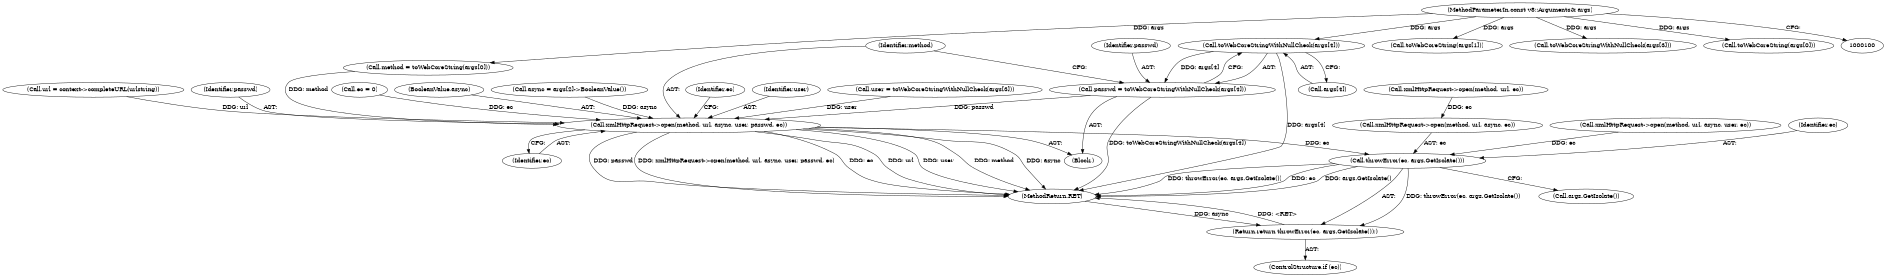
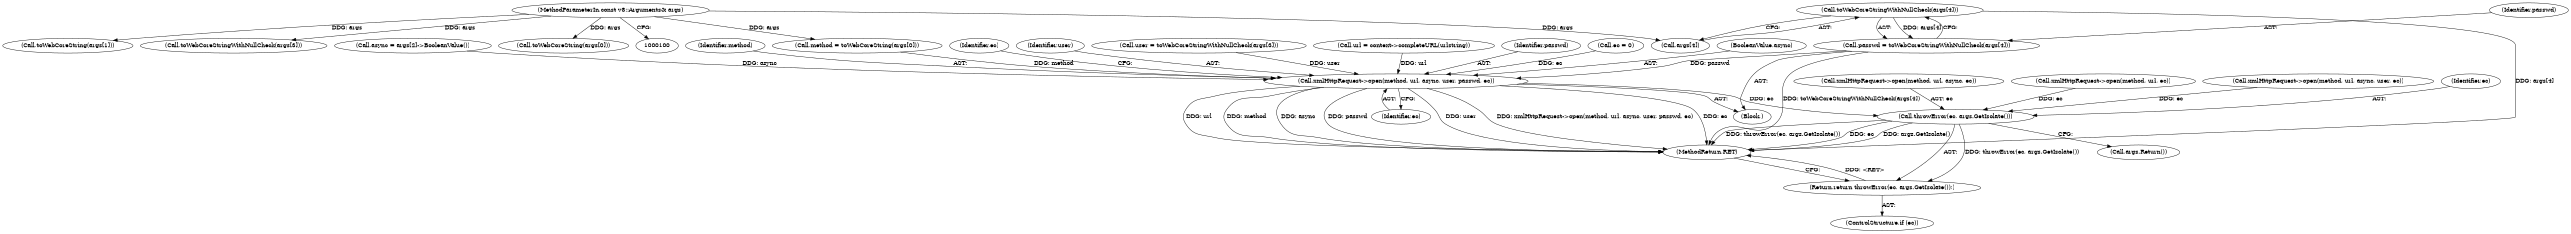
edge "(MethodParameterIn,const v8::Arguments& args)" -> "(Call,toWebCoreStringWithNullCheck(args[4]))": now "(MethodParameterIn,const v8::Arguments& args)" -> "(Call,args[4])"
edge "(Identifier,method)" -> "(Call,passwd = toWebCoreStringWithNullCheck(args[4]))": removed, label "CFG:"
edge "(Call,xmlHttpRequest->open(method, url, ec))" -> "(Call,xmlHttpRequest->open(method, url, async, ec))": now "(Call,xmlHttpRequest->open(method, url, ec))" -> "(Call,throwError(ec, args.GetIsolate()))"
node "(Call,args.GetIsolate())": label "(Call,args.GetIsolate())" -> "(Call,args.Return())"
edge "(MethodReturn,RET)" -> "(Return,return throwError(ec, args.GetIsolate());)": label "DDG: async" -> "CFG: "
